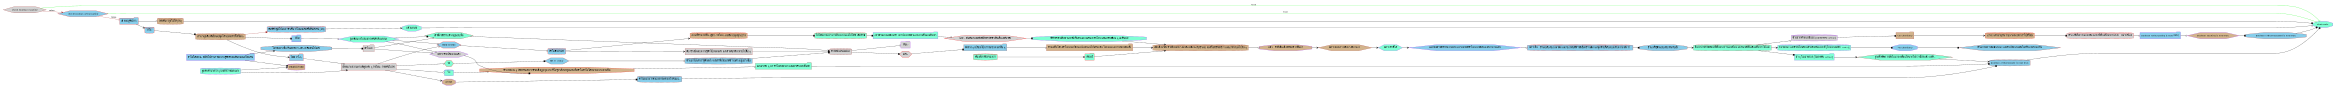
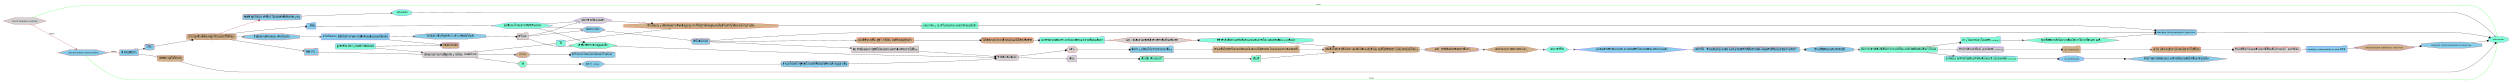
node "ไม่ได้หมายความว่าเอ็งจะอ่อนแอไม่ได้นี่ เชื่อข้าสิ": fillcolor aquamarine -> tan
node "Boolean IsDating is now true.": label "Boolean IsDating is now true." -> "ArthurNoDate IsDating is now true."
node "ข้าพูดหลายเรื่องเลยนะ เรื่องไหนล่ะ?": added
edge "เอ็งหมายความตามที่พูดจริง ๆ ใช่ไหม? ใช่หรือไม่ใช่" -> "มันน่าอายน่ะ": now "ทำไมล่ะ" -> "มันน่าอายน่ะ"
edge "เรื่อง?" -> "เรื่องเอ็ง เรื่องของเรา": added
edge "ข้าไม่แน่ใจว่าตัวเองคาดหวังอะไรกันแน่..." -> "Boolean ArthurNoDate is now true.": now "ทำไมถึงอายล่ะ" -> "Boolean ArthurNoDate is now true."
